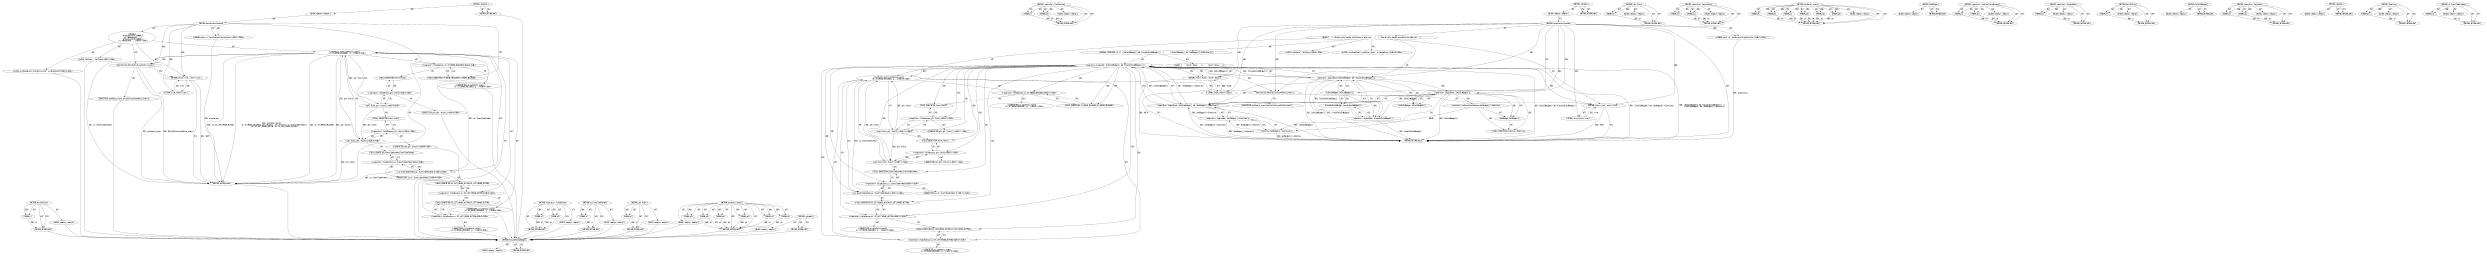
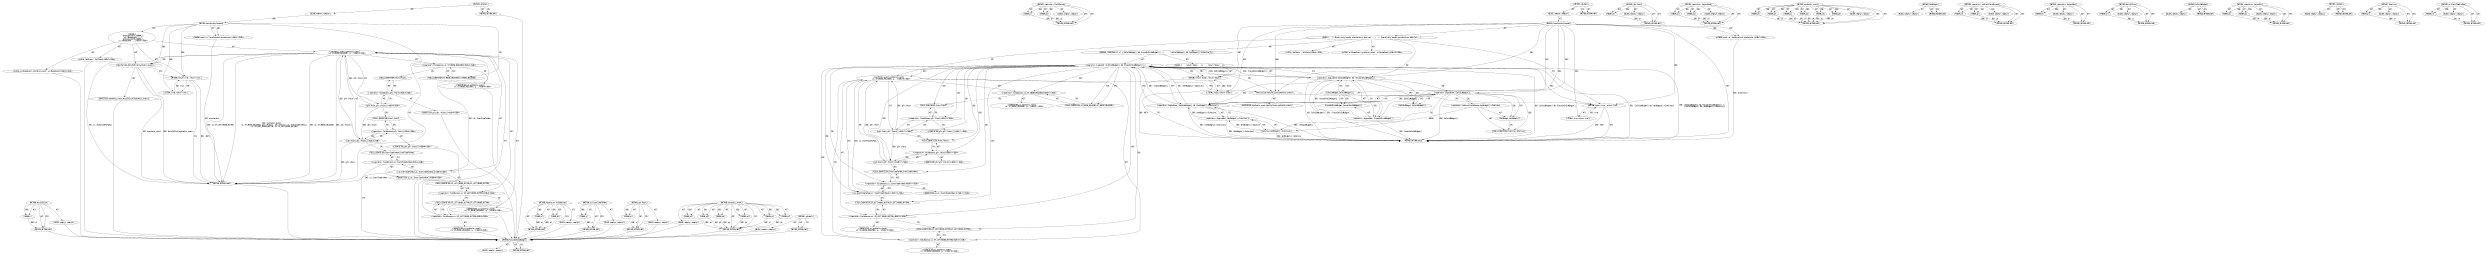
edge "(FocusInChildWidget,FocusInChildWidget())" -> "(<operator>.logicalNot,!FocusInChildWidget())": removed, label "CFG:"
edge "<(<operator>.fieldAccess,ui::EventTimeForNow)<SUB>4</SUB>>" -> "<(ui.EventTimeForNow,ui::EventTimeForNow())<SUB>4</SUB>>": now "<(<operator>.fieldAccess,ui::EventTimeForNow)<SUB>4</SUB>>" -> "(METHOD,FocusInChildWidget)"
